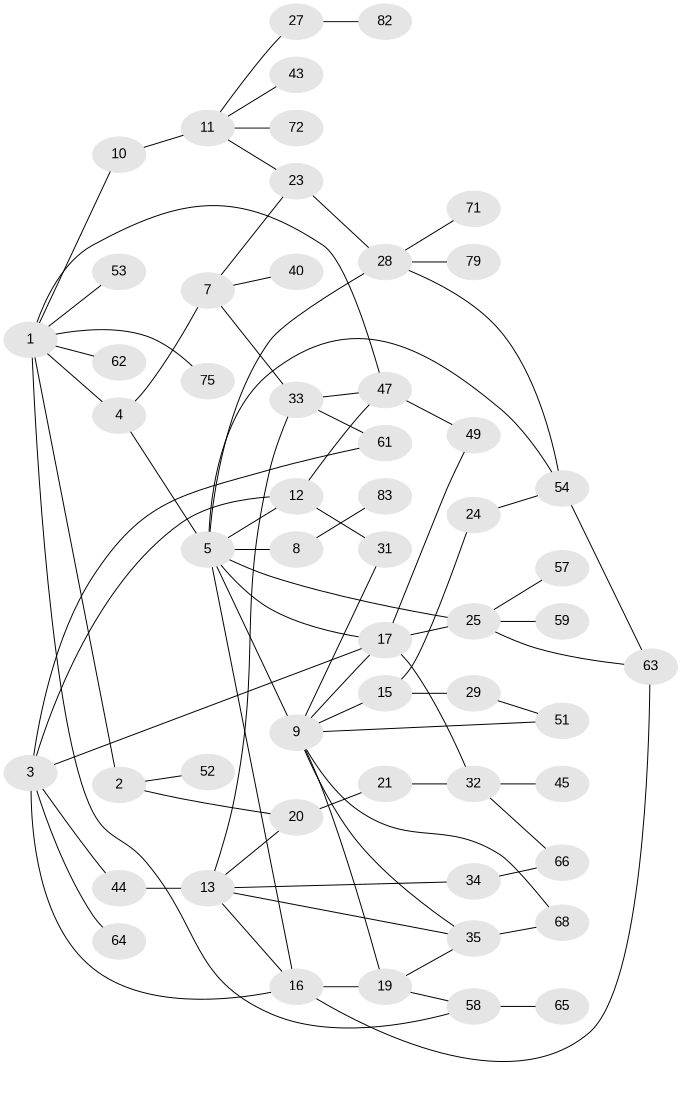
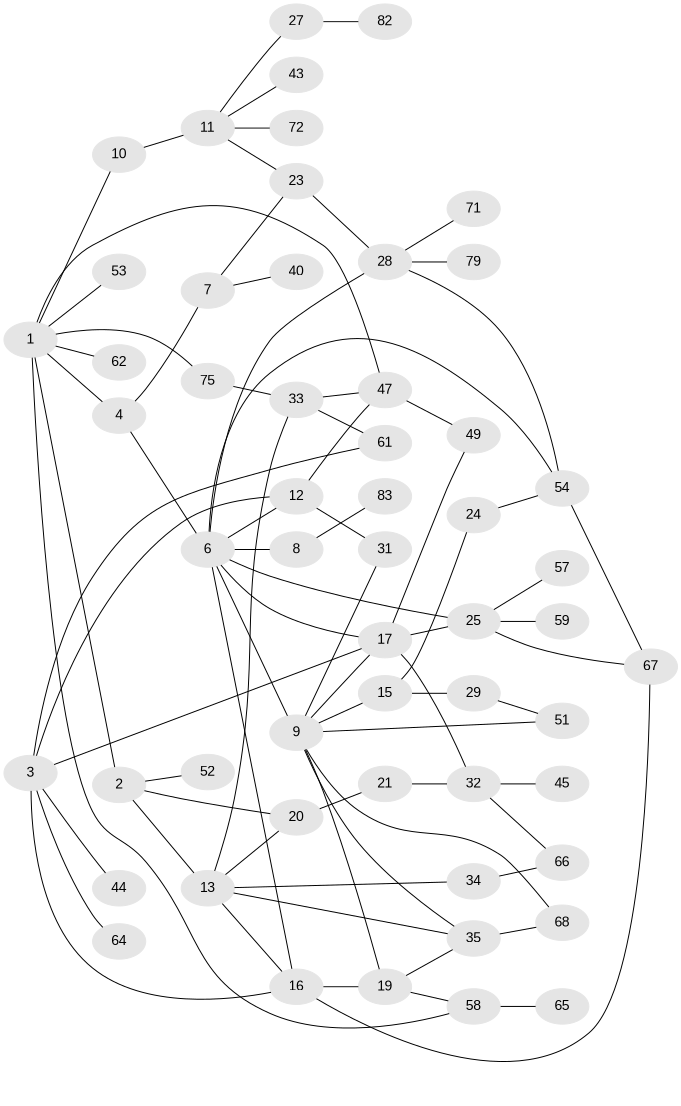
edge "7" -- "33": now "75" -- "33"
node "5": label "5" -> "6"
node "63": label "63" -> "67"
edge "44" -- "13": now "2" -- "13"
